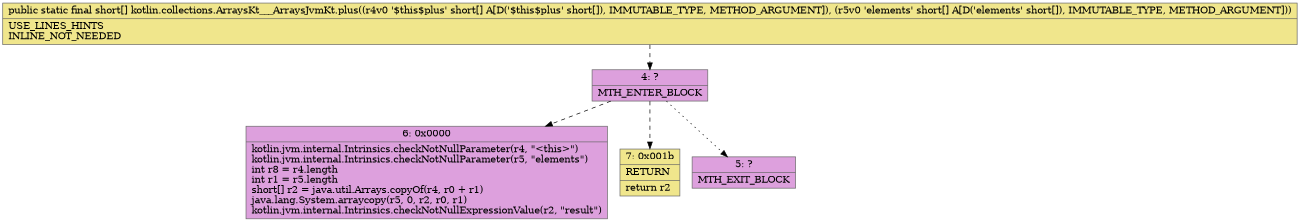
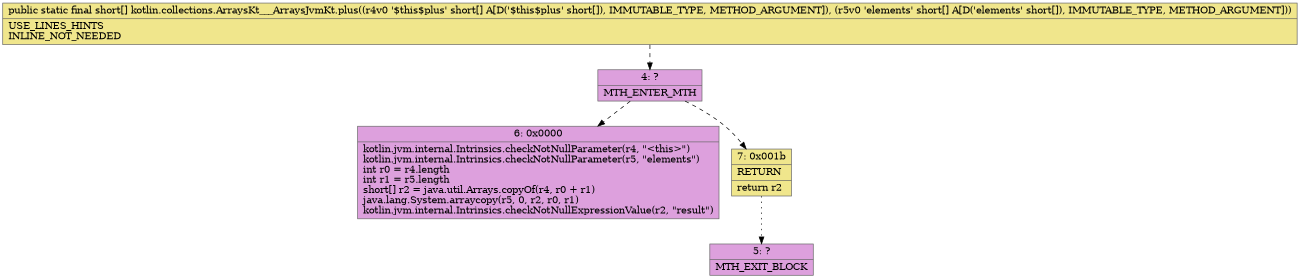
node "4: ?": text "MTH_ENTER_BLOCK" -> "MTH_ENTER_MTH"
edge "4: ?" -> "5: ?": now "7: 0x001b" -> "5: ?"
node "6: 0x0000": text "int r8 = r4.length" -> "int r0 = r4.length"
